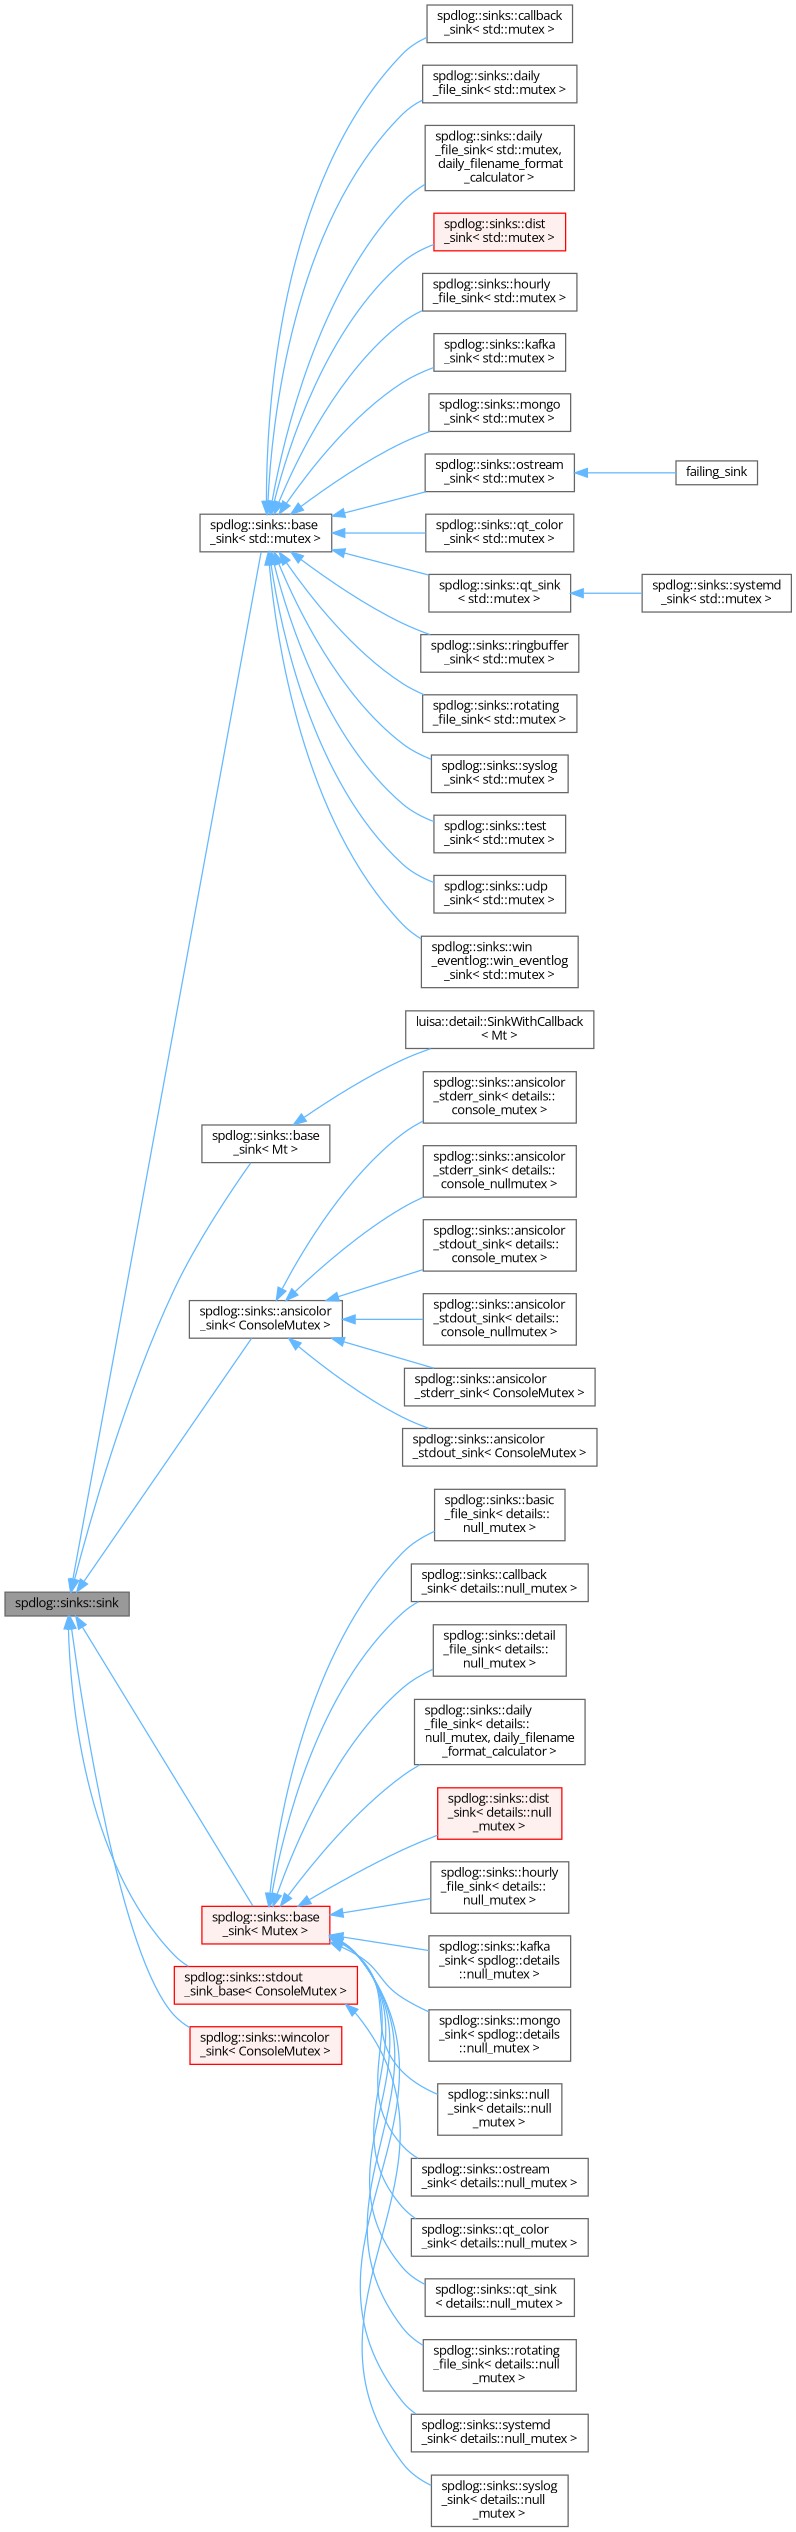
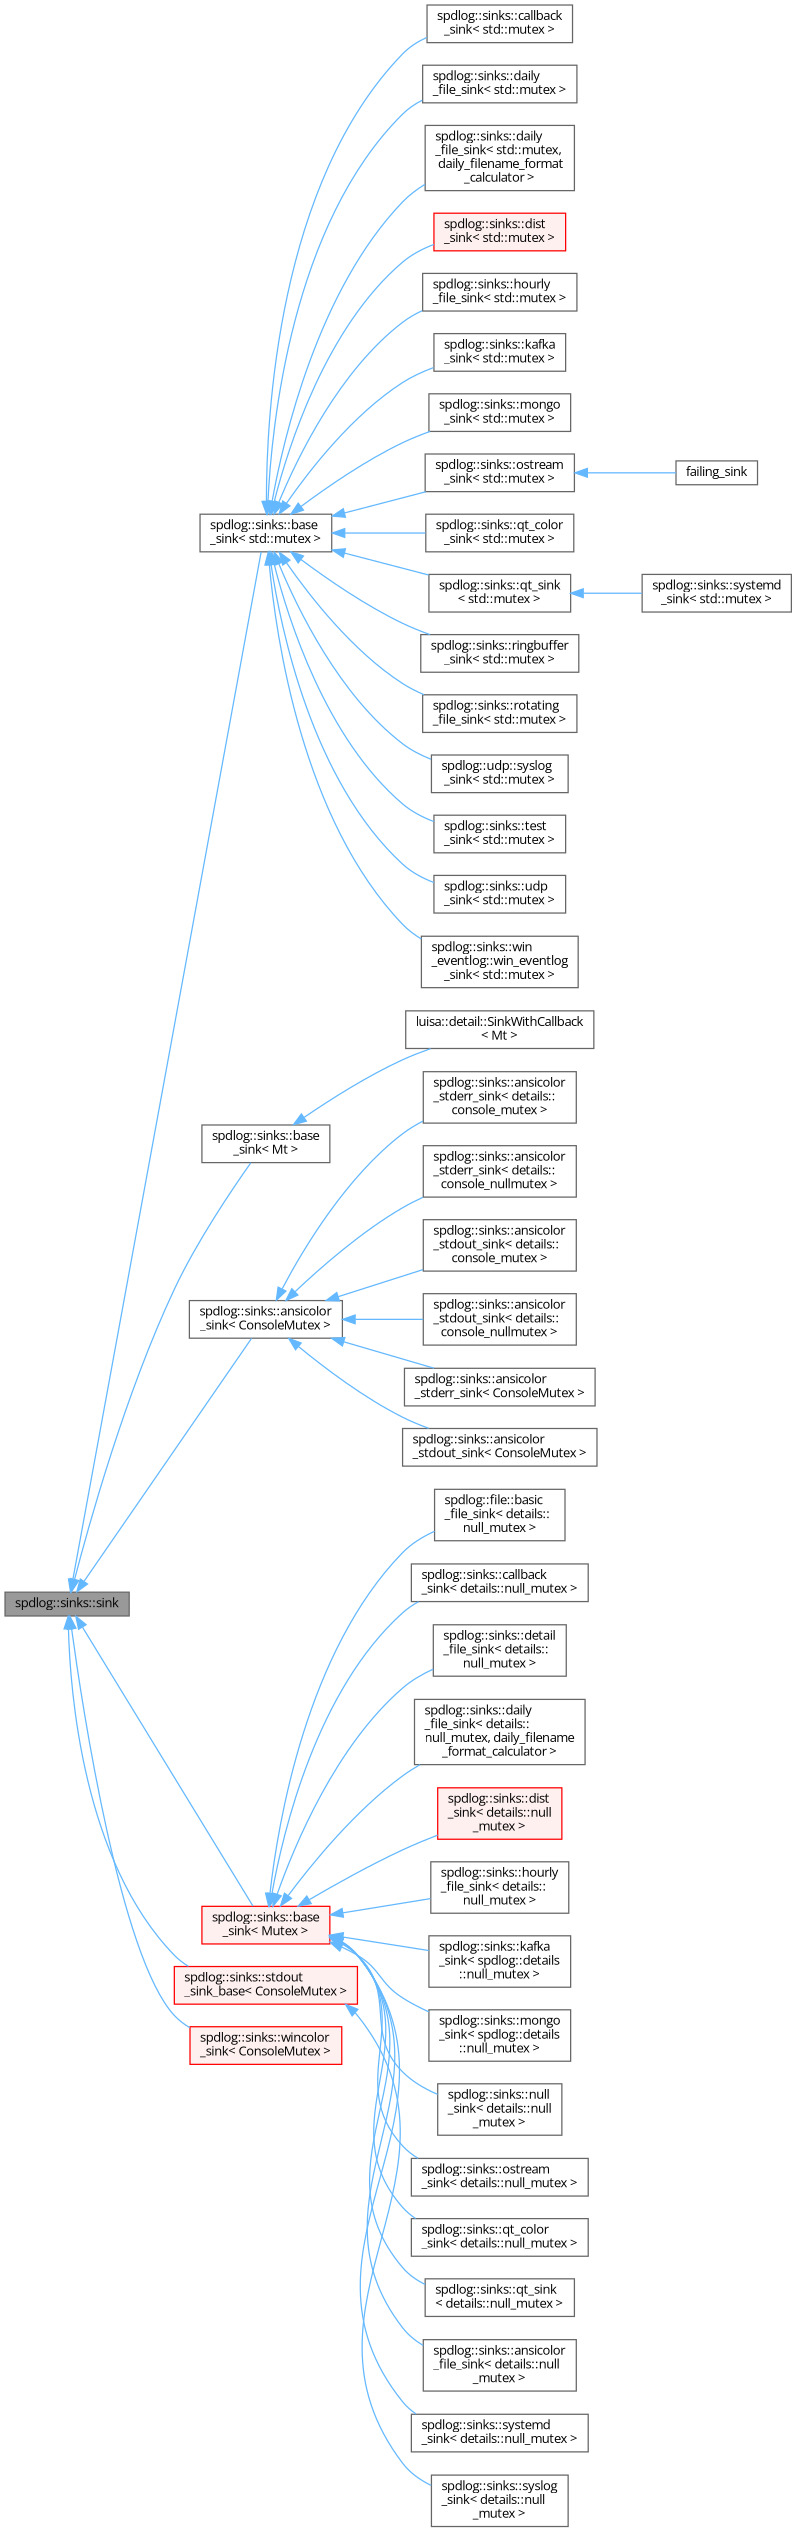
node "spdlog::sinks::syslog _sink< std::mutex >": label "spdlog::sinks::syslog _sink< std::mutex >" -> "spdlog::udp::syslog _sink< std::mutex >"
node "spdlog::sinks::basic _file_sink< details:: null_mutex >": label "spdlog::sinks::basic _file_sink< details:: null_mutex >" -> "spdlog::file::basic _file_sink< details:: null_mutex >"
node "spdlog::sinks::rotating _file_sink< details::null _mutex >": label "spdlog::sinks::rotating _file_sink< details::null _mutex >" -> "spdlog::sinks::ansicolor _file_sink< details::null _mutex >"
